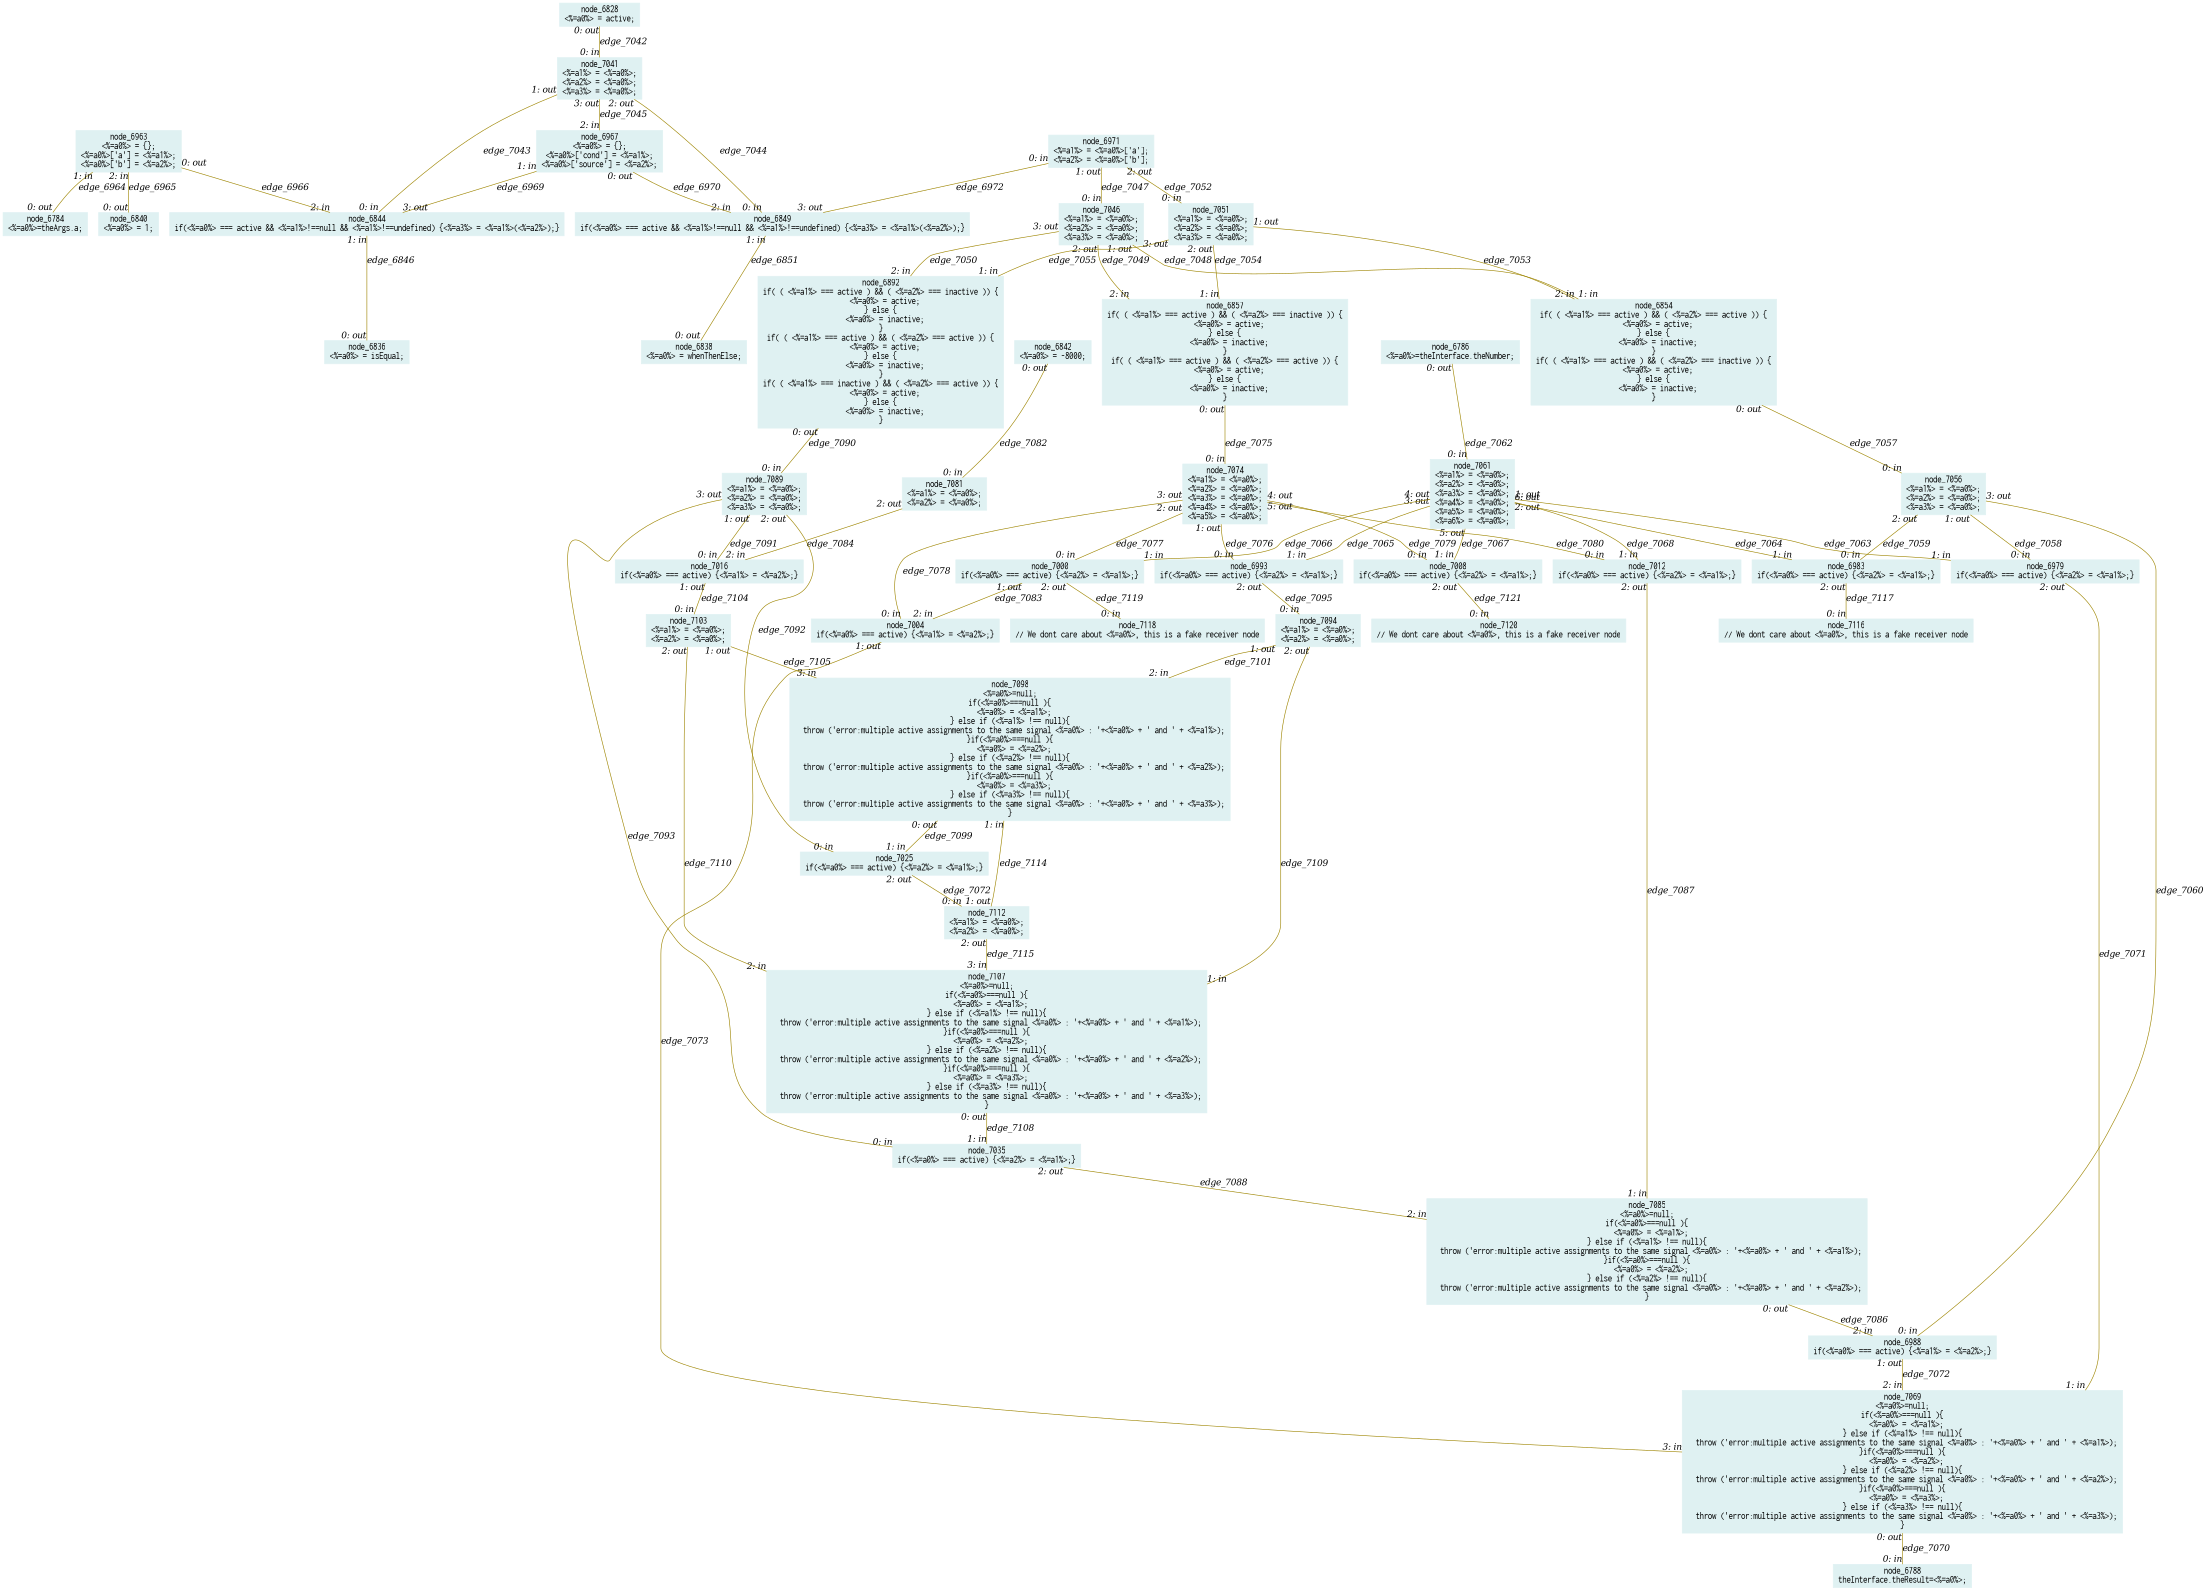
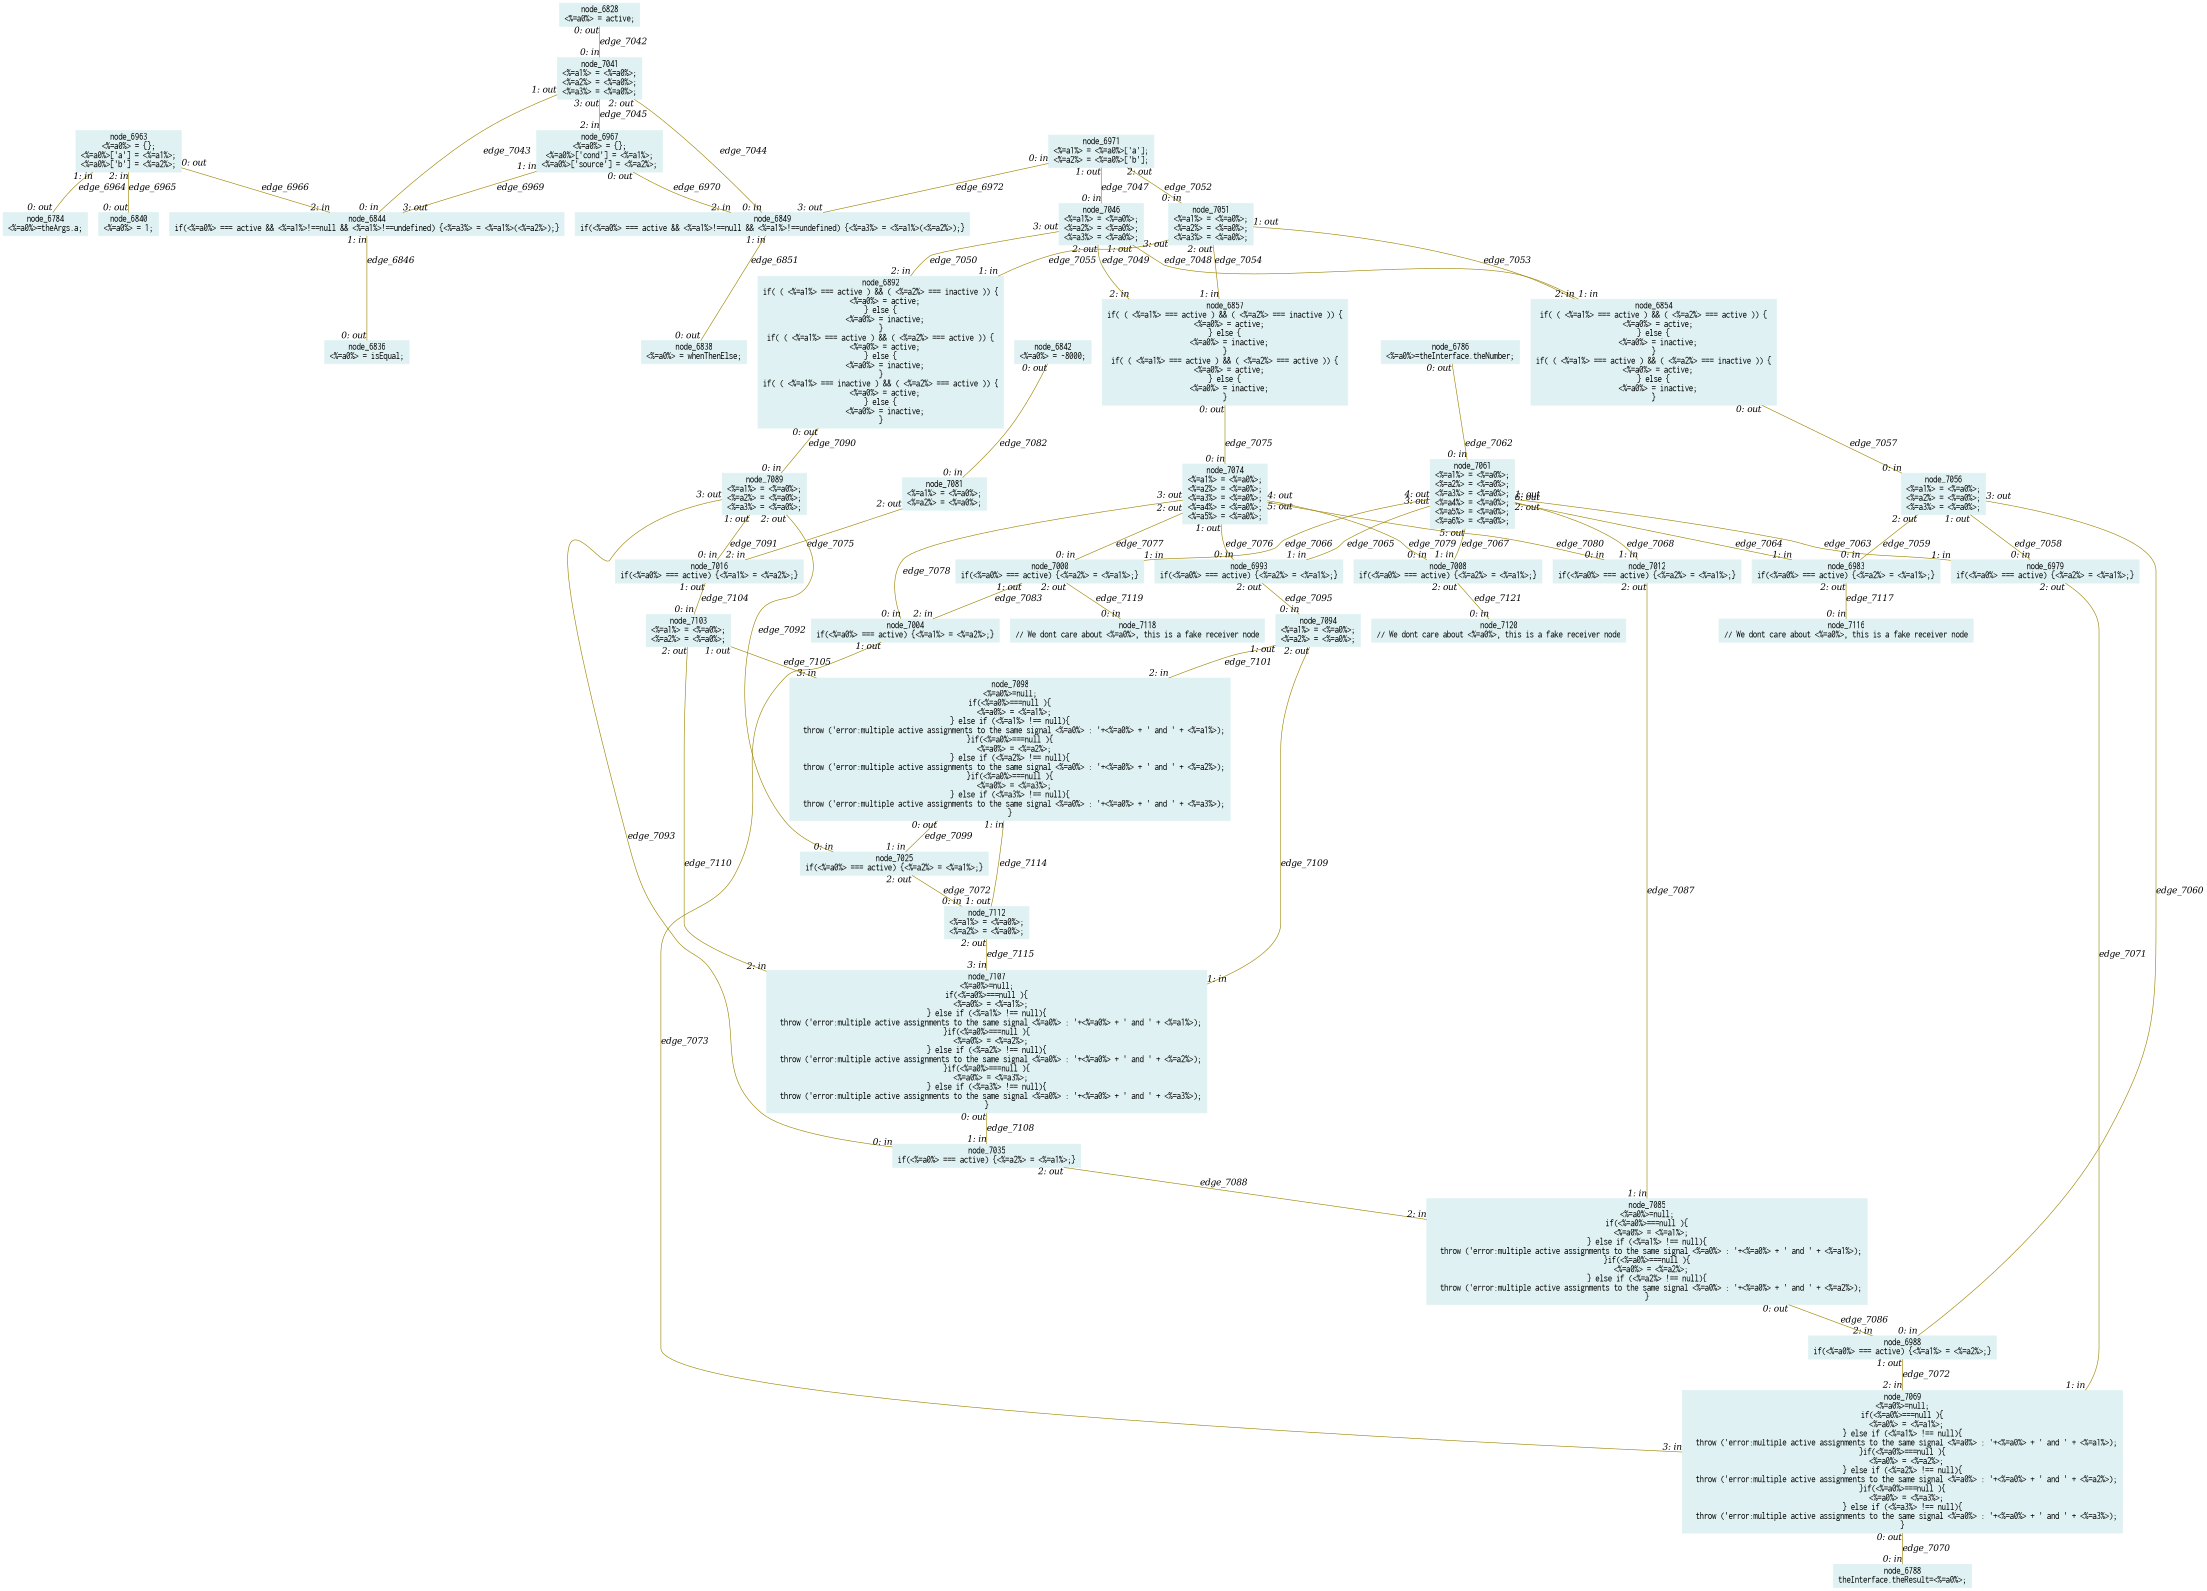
edge "node_7081 <%=a1%> = <%=a0%>; <%=a2%> = <%=a0%>;" -- "node_7016 if(<%=a0%> === active) {<%=a1%> = <%=a2%>;}": label "edge_7084" -> "edge_7075"
